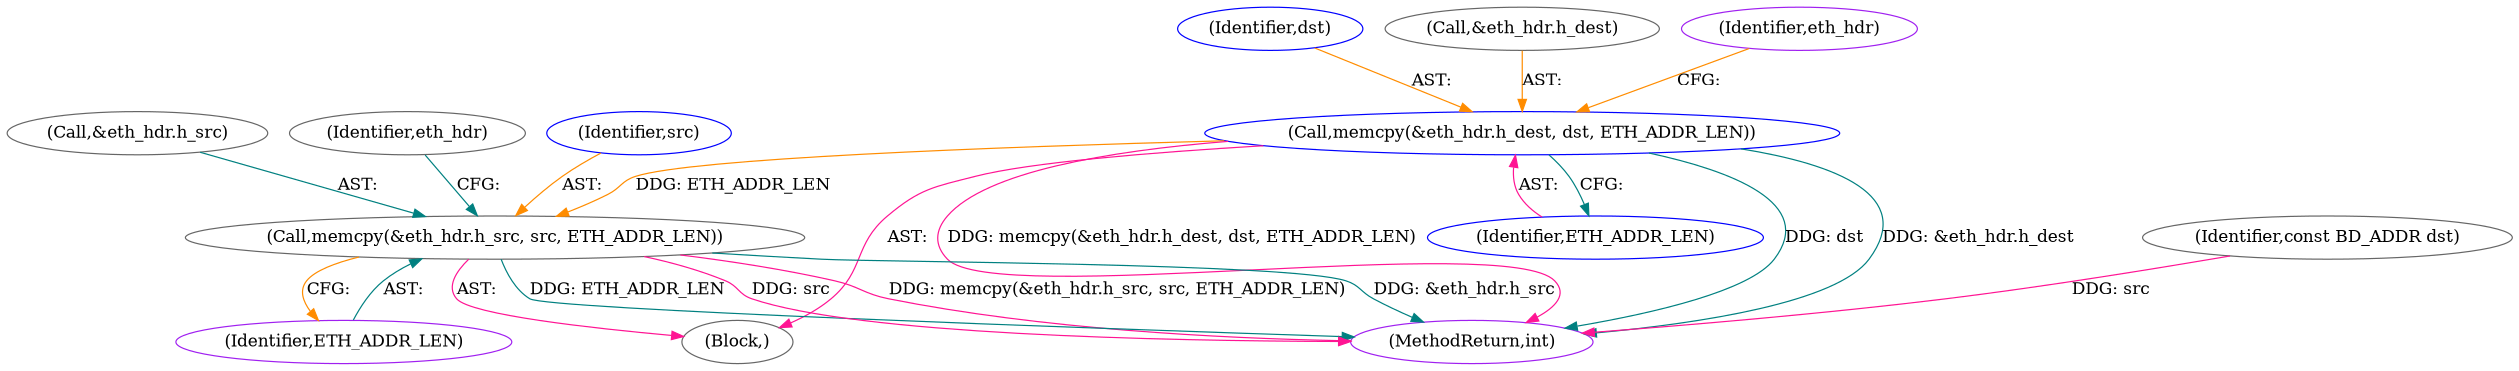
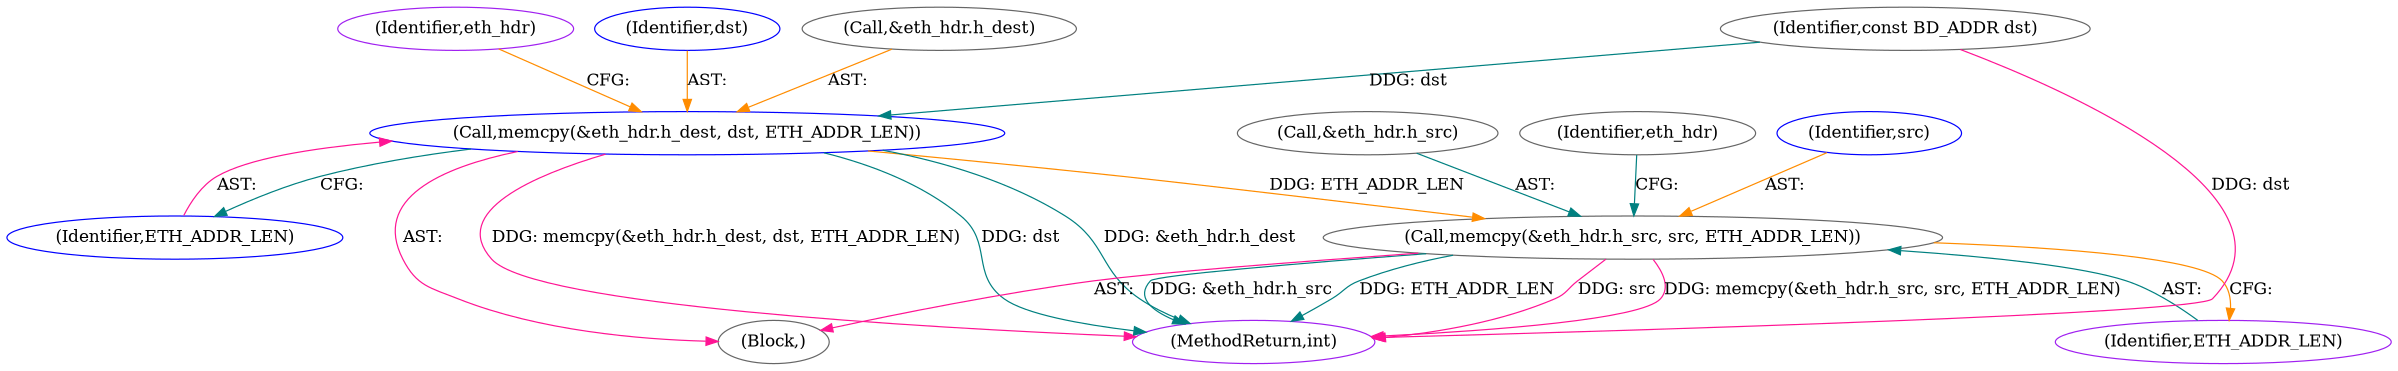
edge "(Identifier,const BD_ADDR dst)" -> "(Call,memcpy(&eth_hdr.h_dest, dst, ETH_ADDR_LEN))": added, label "DDG: dst"
edge "(Identifier,const BD_ADDR dst)" -> "(MethodReturn,int)": label "DDG: src" -> "DDG: dst"
